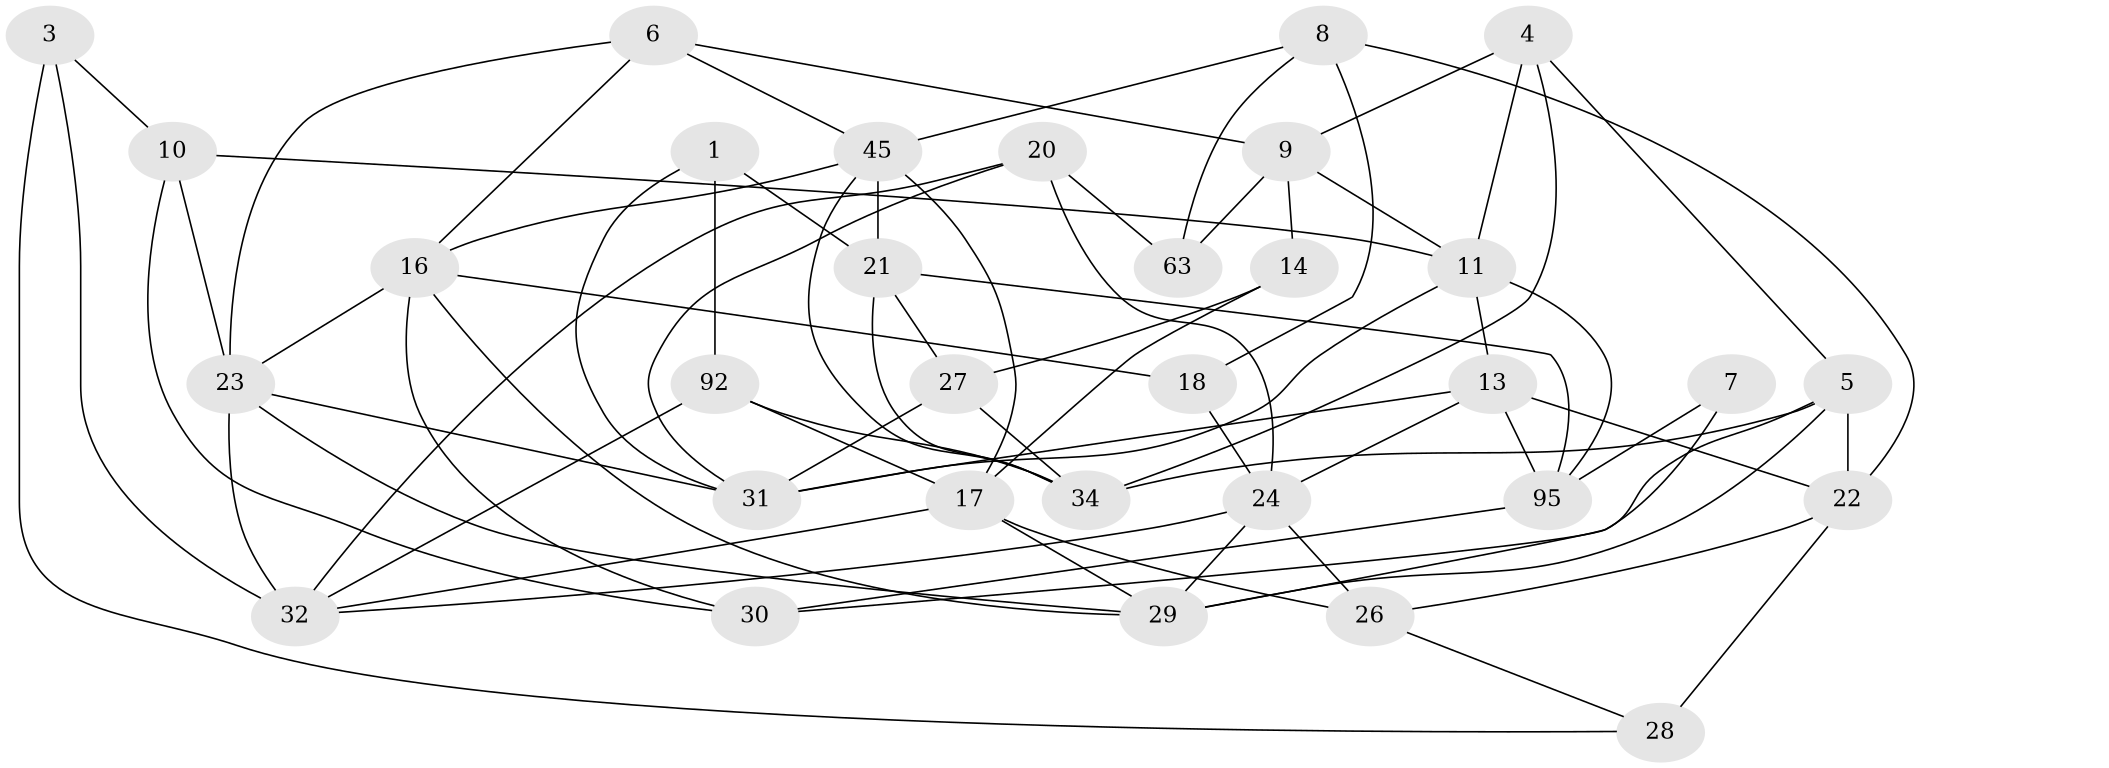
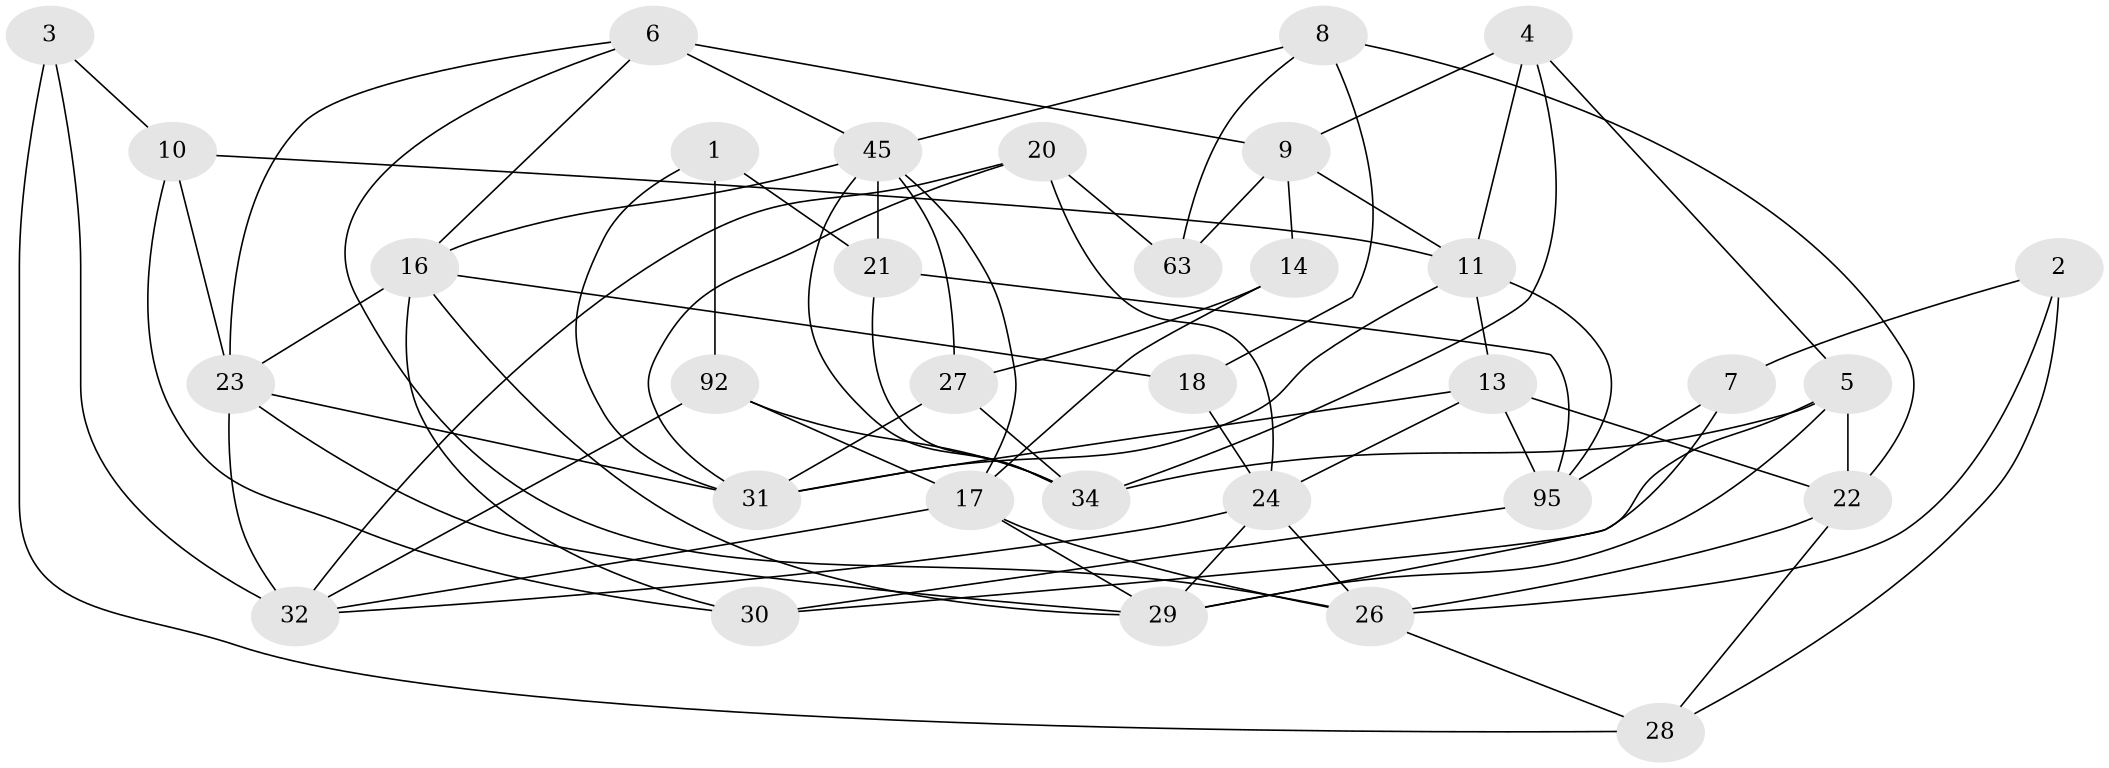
node "2": added
edge "21" -- "27": now "45" -- "27"
edge "6" -- "26": added
